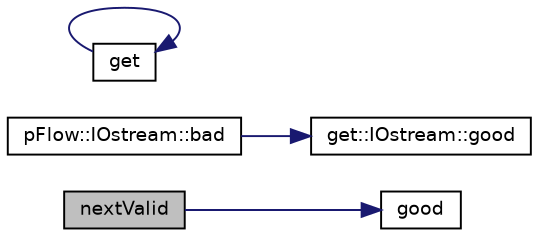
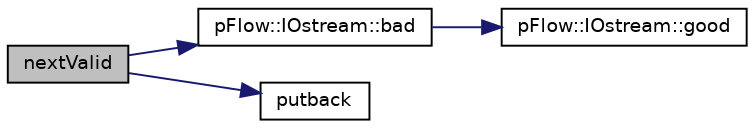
edge "nextValid" -> "pFlow::IOstream::bad": added
node "get": removed
node "get::IOstream::good": label "get::IOstream::good" -> "pFlow::IOstream::good"
node "good": label "good" -> "putback"
